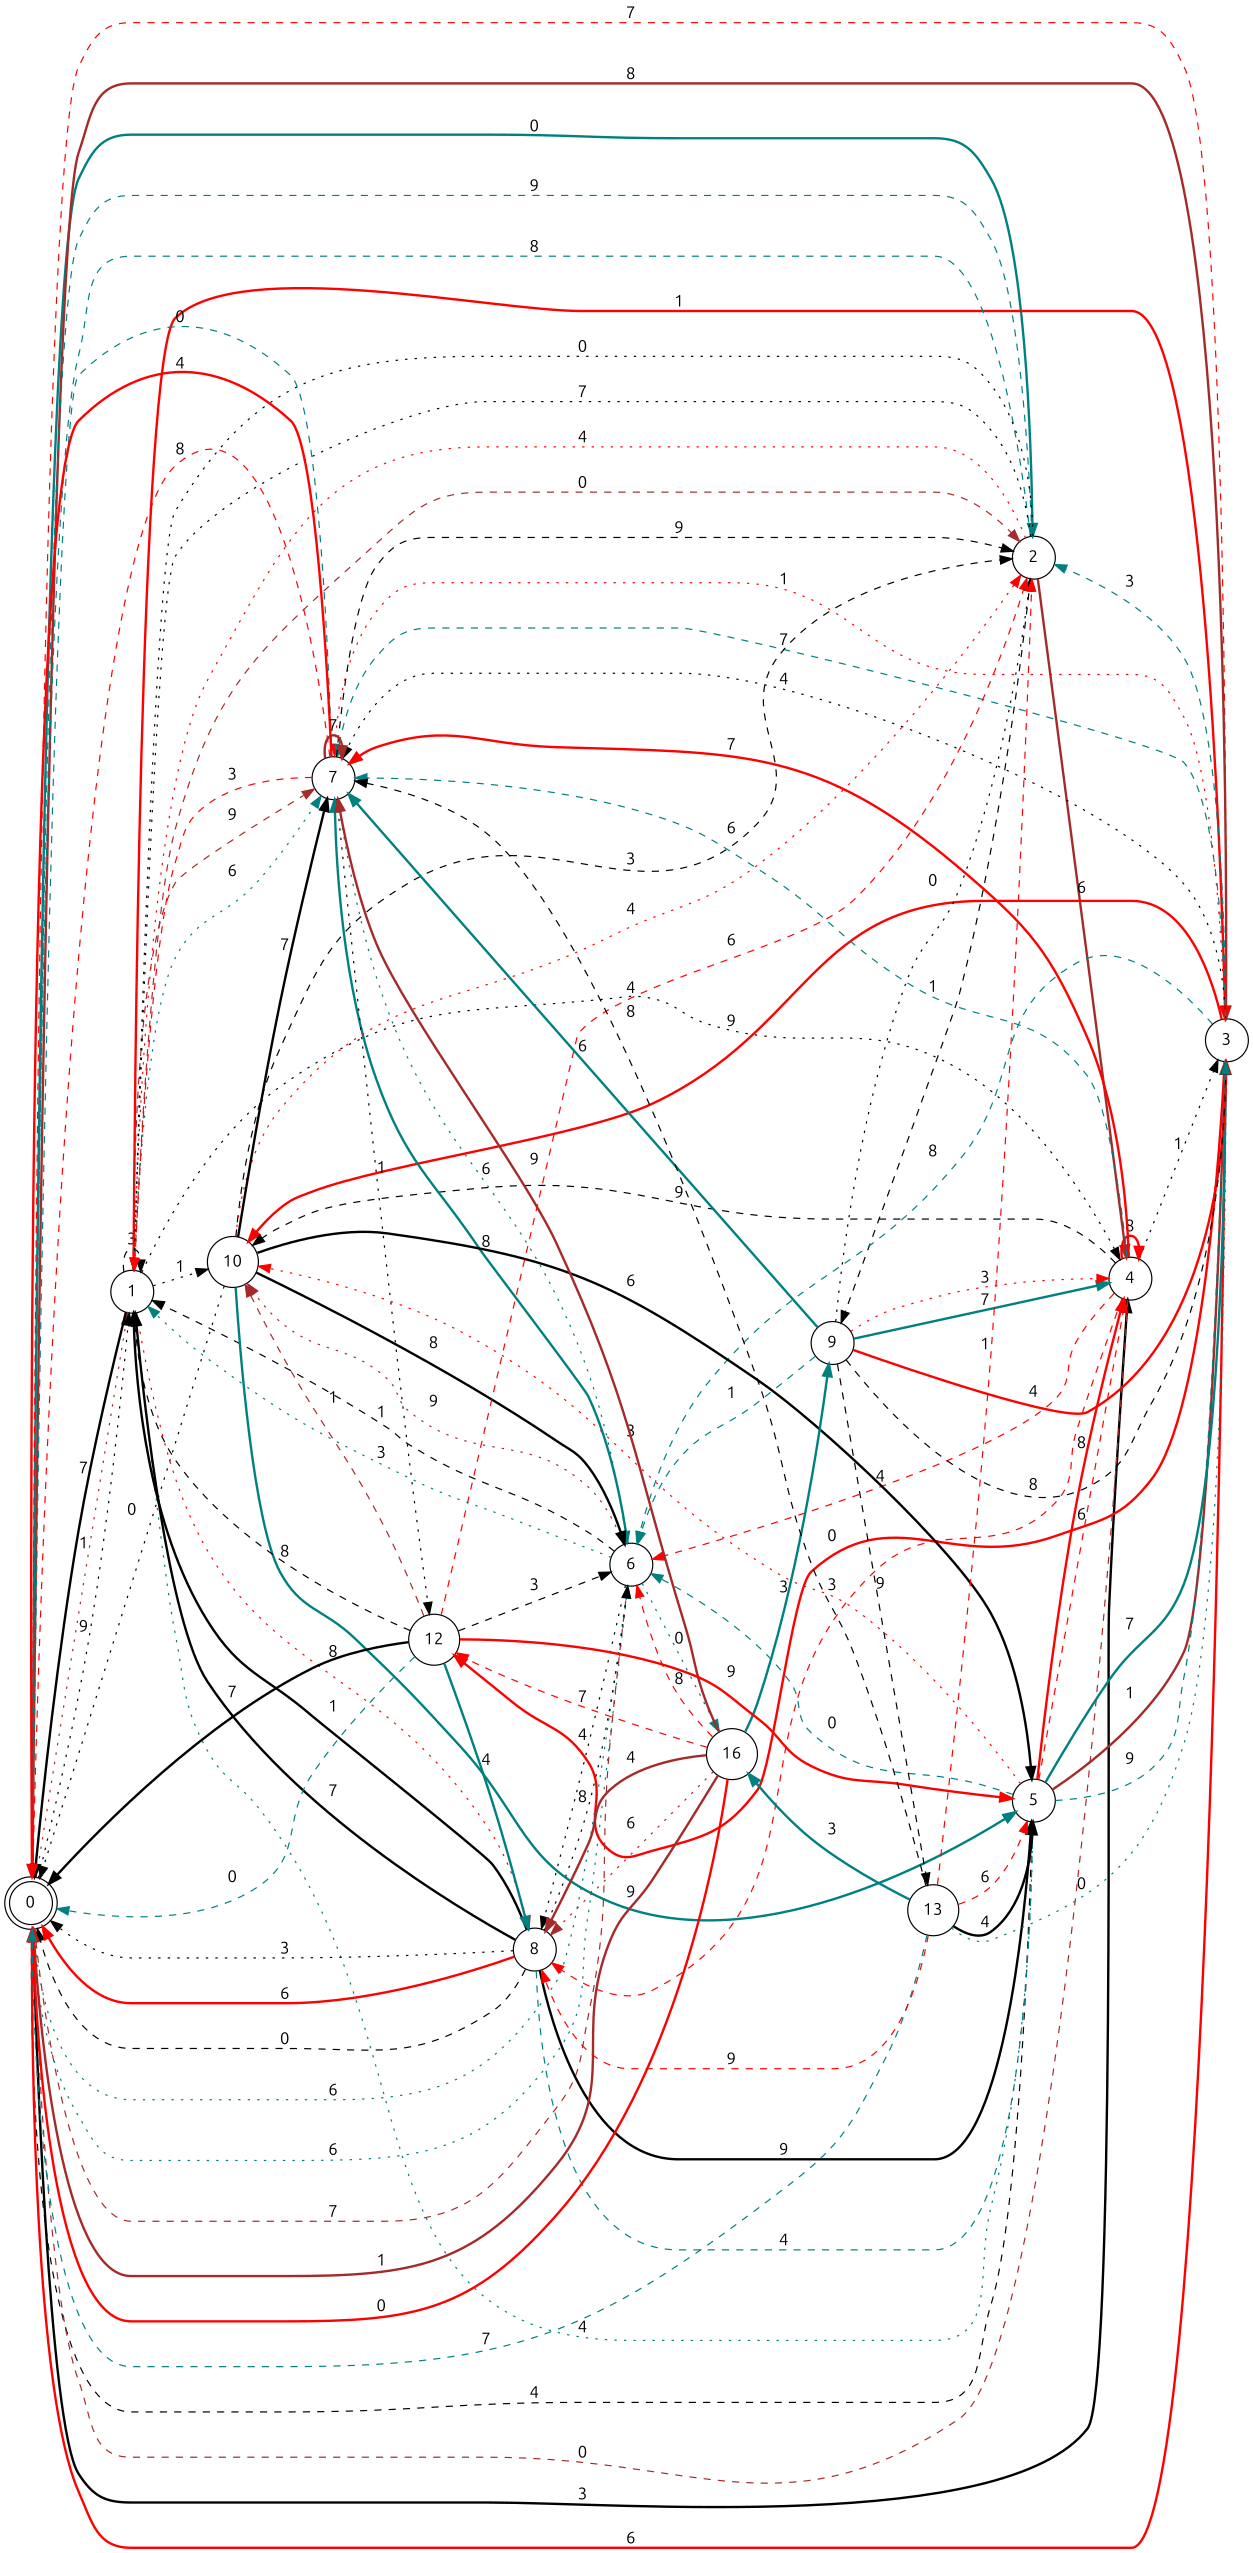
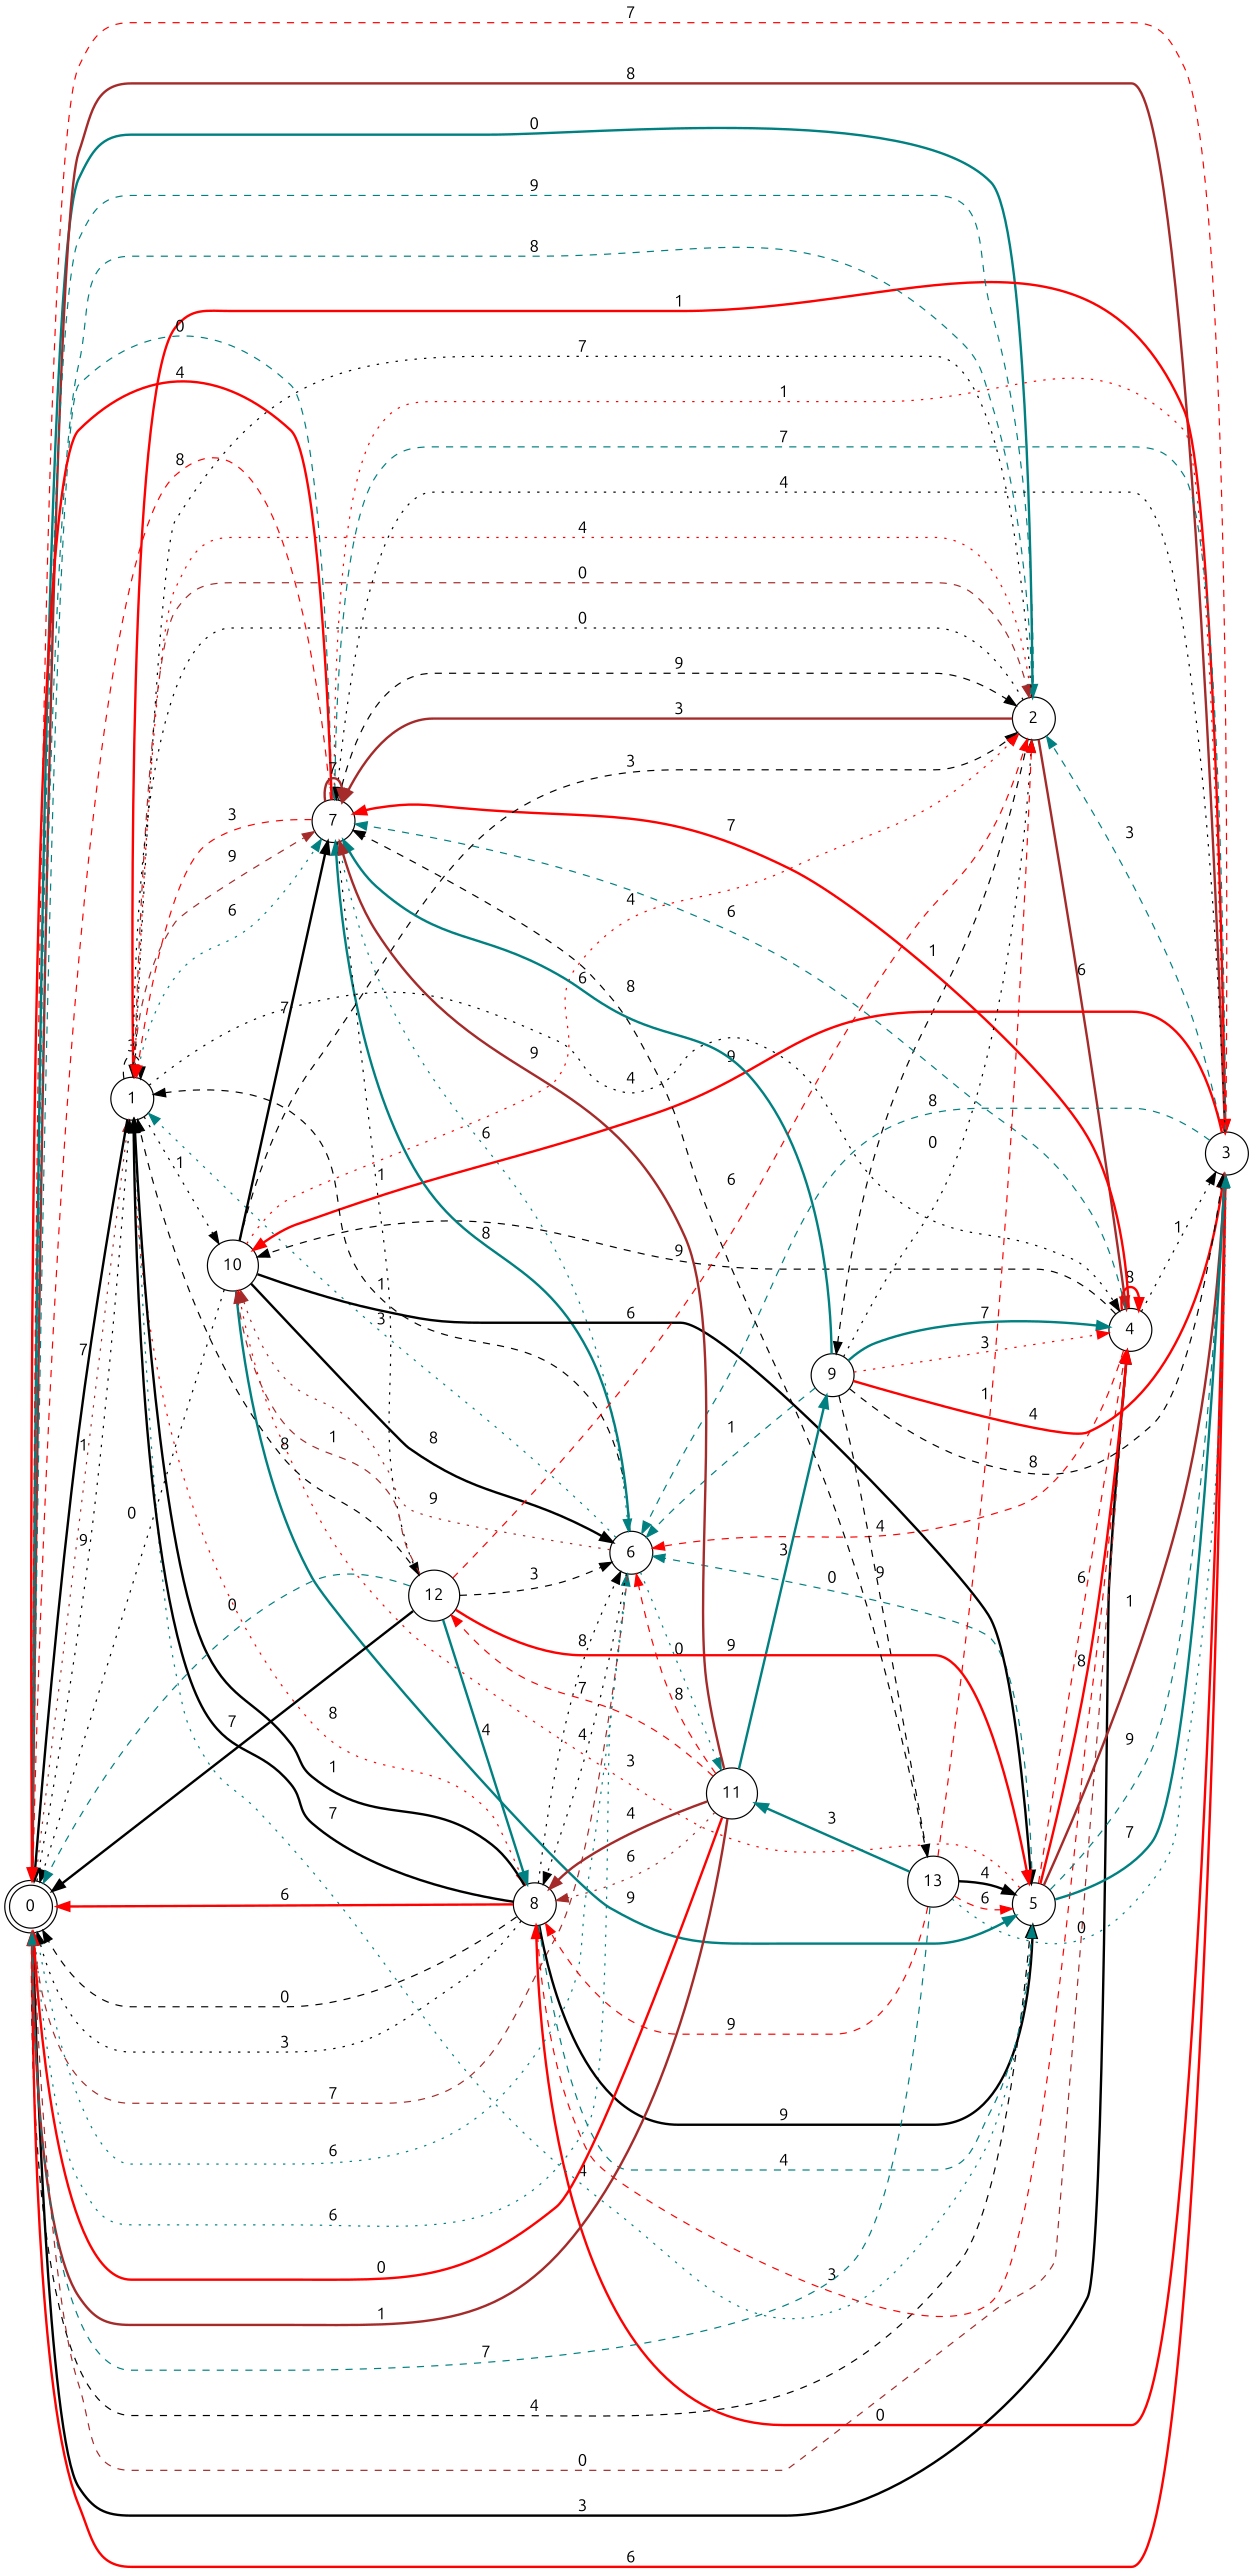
edge "2" -> "7": added, label "3"
edge "3" -> "12": now "3" -> "8"
node "16": label "16" -> "11"
